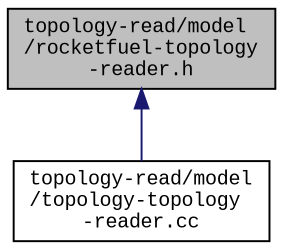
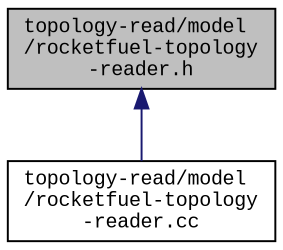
node "topology-read/model /topology-topology -reader.cc": label "topology-read/model /topology-topology -reader.cc" -> "topology-read/model /rocketfuel-topology -reader.cc"
